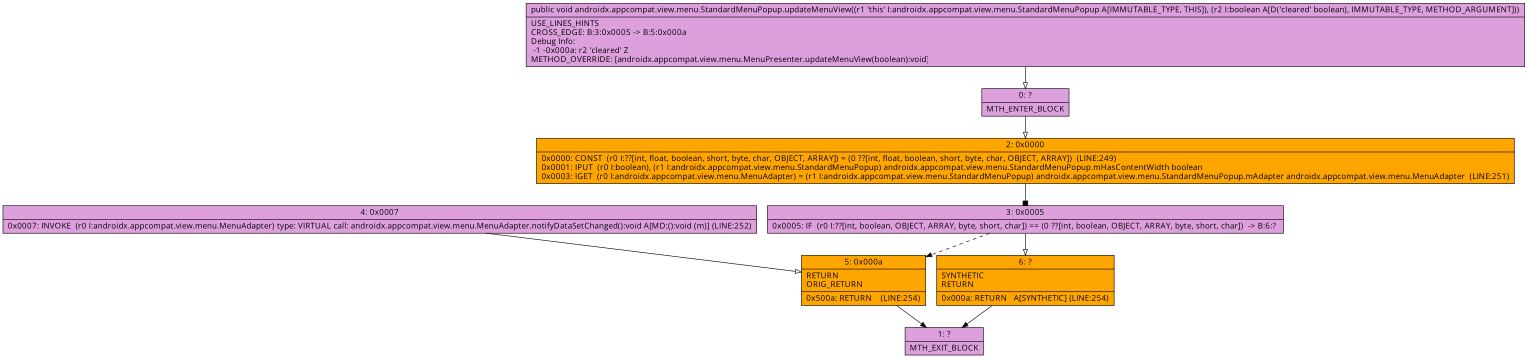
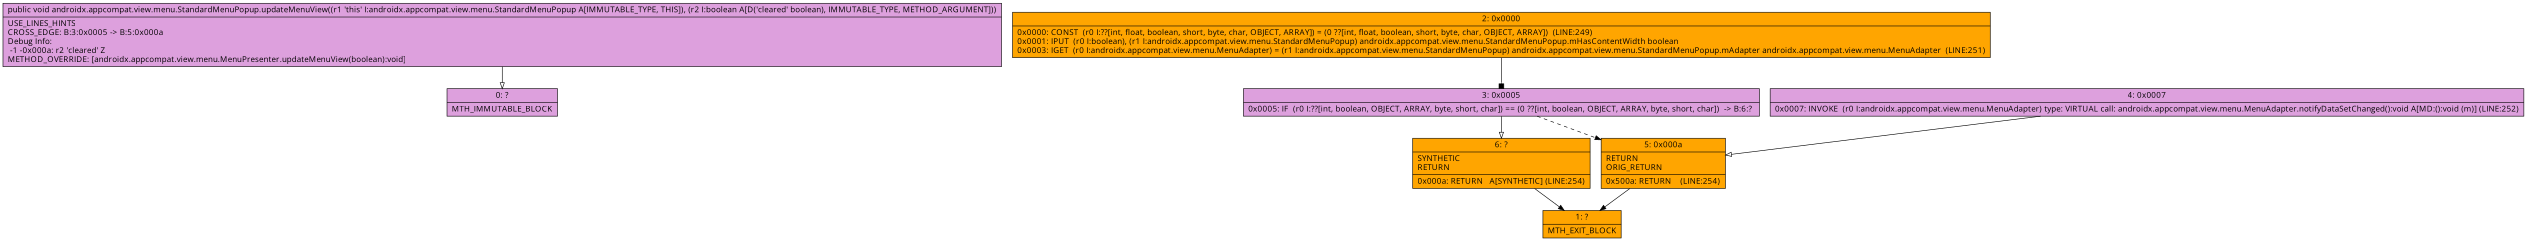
node "0: ?": text "MTH_ENTER_BLOCK" -> "MTH_IMMUTABLE_BLOCK"
edge "0: ?" -> "2: 0x0000": removed
node "1: ?": fillcolor plum -> orange
